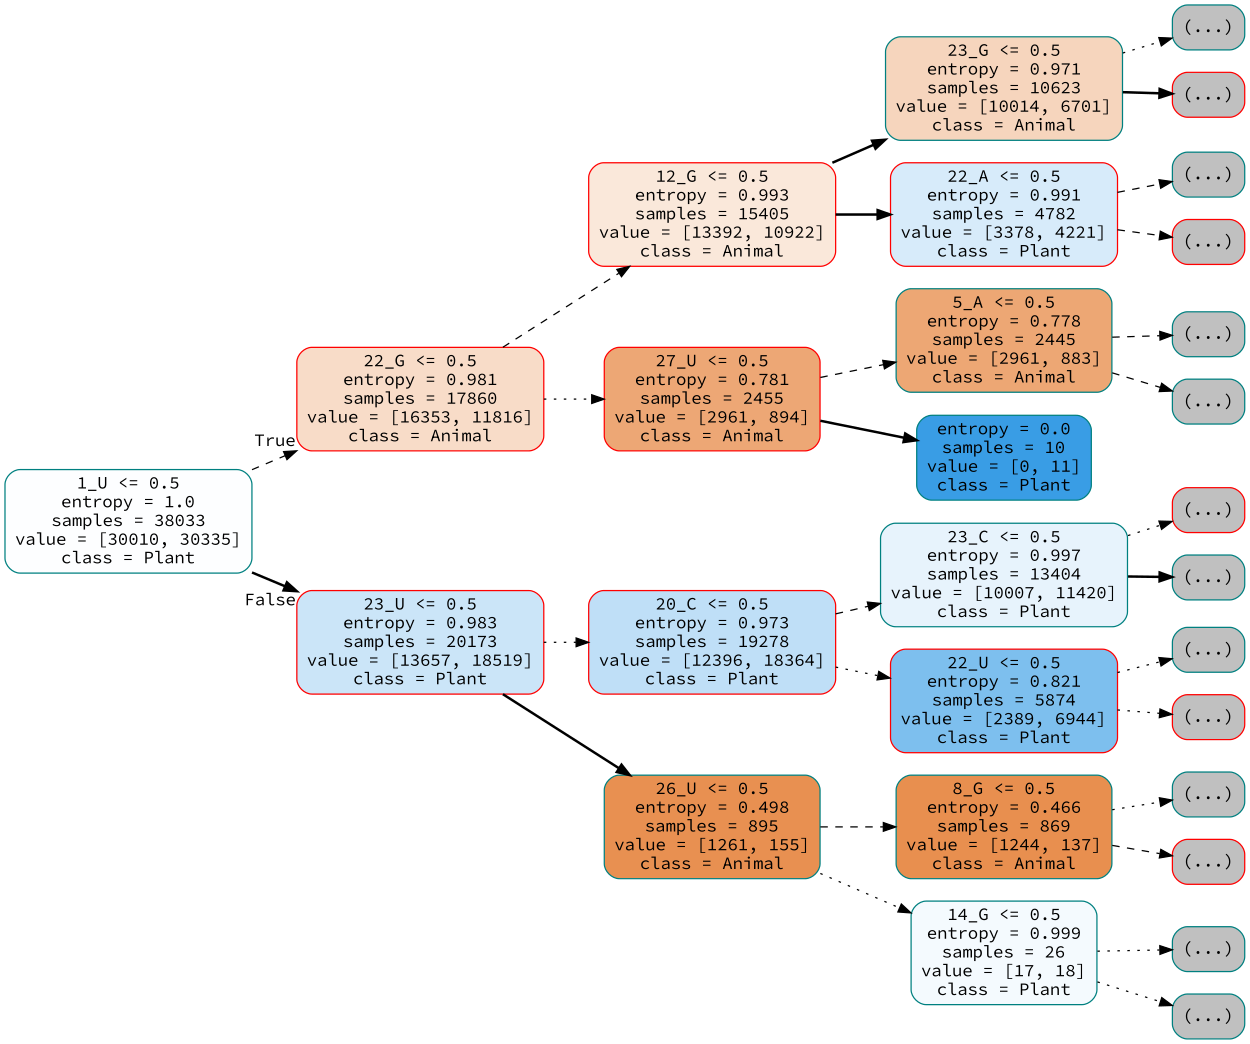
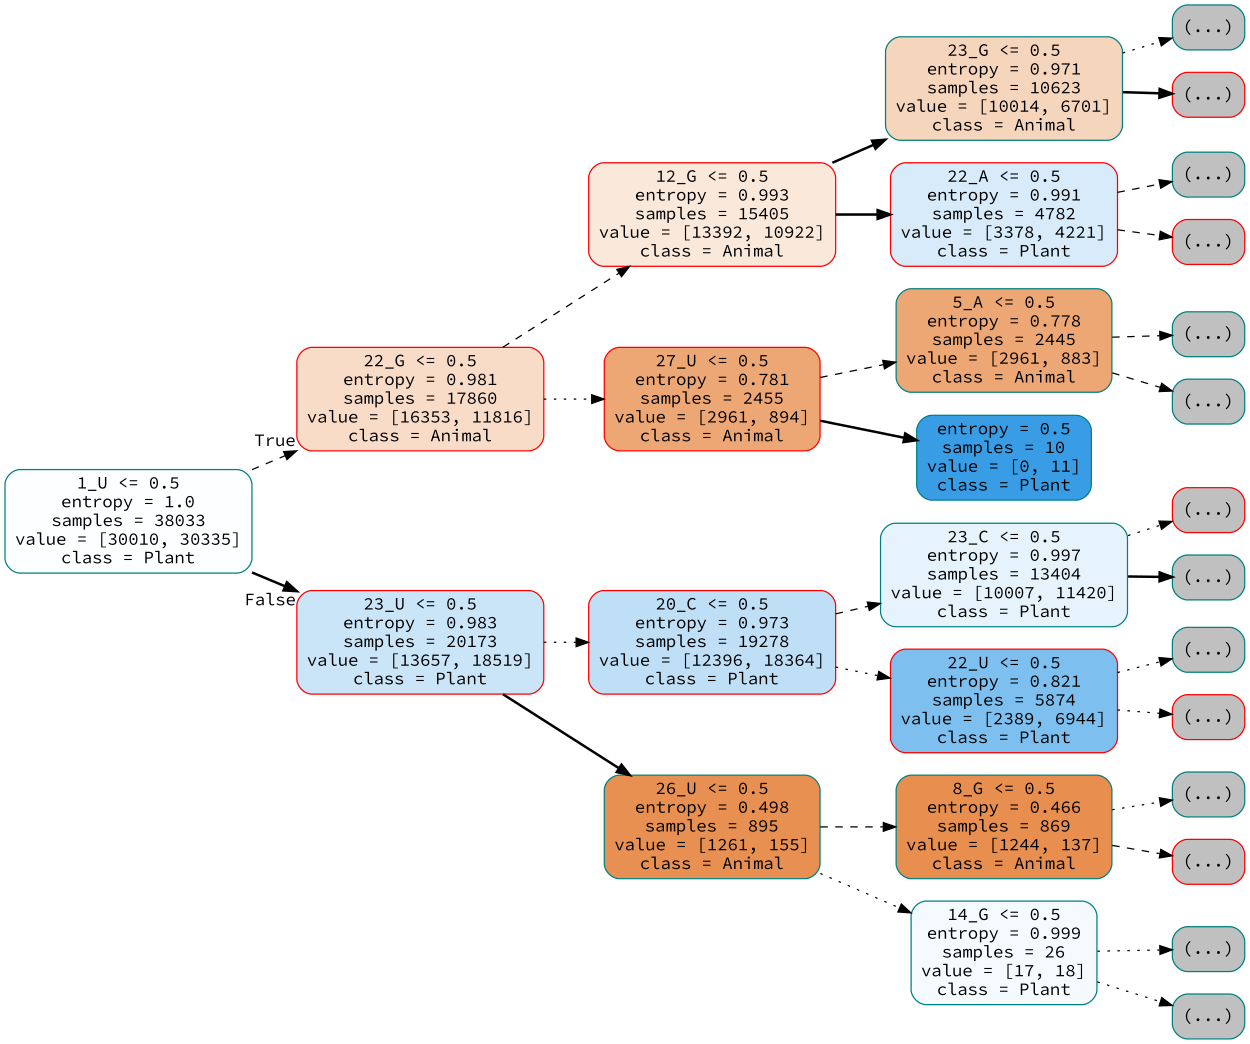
node "entropy = 0.0 samples = 10 value = [0, 11] class = Plant": label "entropy = 0.0 samples = 10 value = [0, 11] class = Plant" -> "entropy = 0.5 samples = 10 value = [0, 11] class = Plant"
